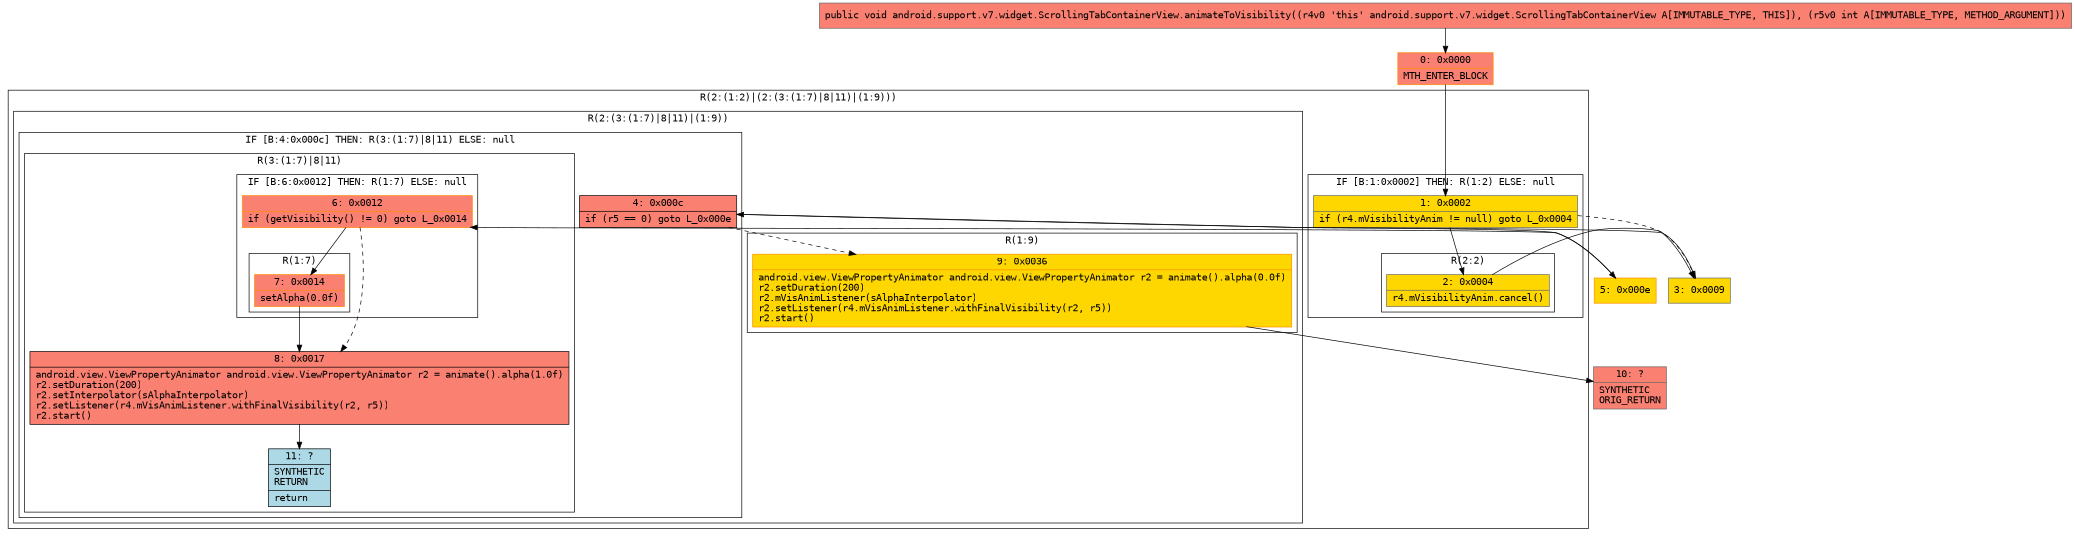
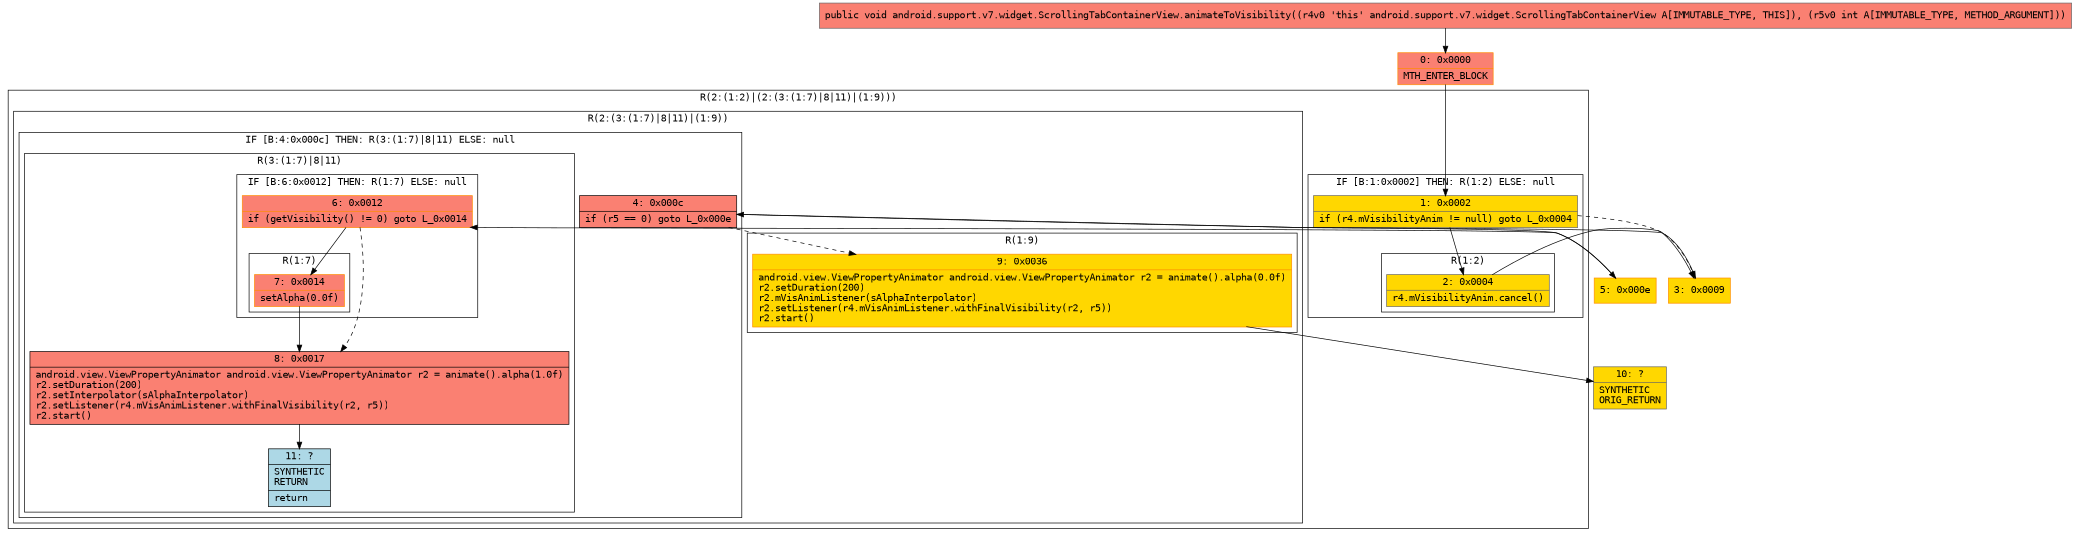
cluster "R(2:2)": label "R(2:2)" -> "R(1:2)"
node "3: 0x0009": color gray40 -> darkorange
node "10: ?": fillcolor salmon -> gold
